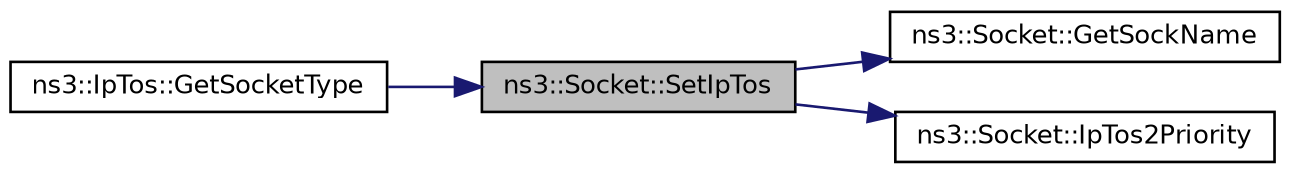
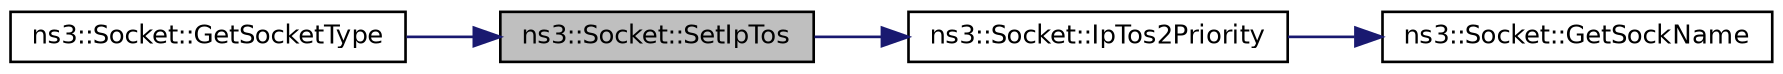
edge "ns3::Socket::SetIpTos" -> "ns3::Socket::GetSockName": now "ns3::Socket::IpTos2Priority" -> "ns3::Socket::GetSockName"
node "ns3::IpTos::GetSocketType": label "ns3::IpTos::GetSocketType" -> "ns3::Socket::GetSocketType"
